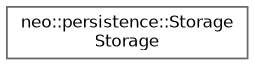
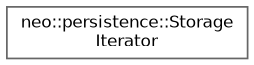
node "neo::persistence::Storage Storage": label "neo::persistence::Storage Storage" -> "neo::persistence::Storage Iterator"
